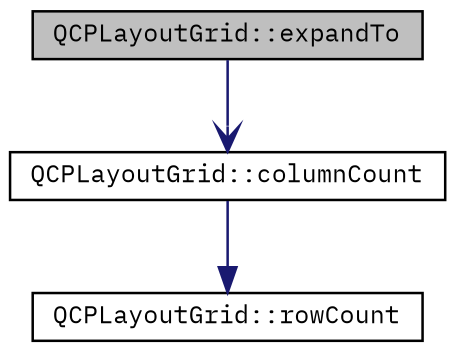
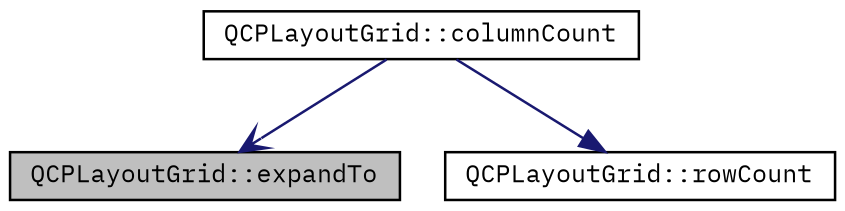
edge "QCPLayoutGrid::expandTo" -> "QCPLayoutGrid::columnCount": reversed
